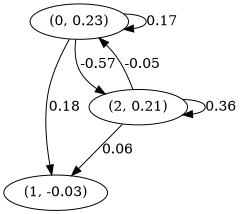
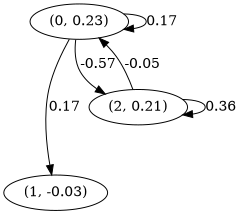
edge "(0, 0.23)" -> "(1, -0.03)": label "0.18" -> "0.17"
edge "(2, 0.21)" -> "(1, -0.03)": removed, label "0.06"
